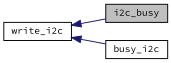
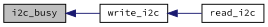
edge "i2c_busy" -> "write_i2c": reversed
node "busy_i2c": label "busy_i2c" -> "read_i2c"
